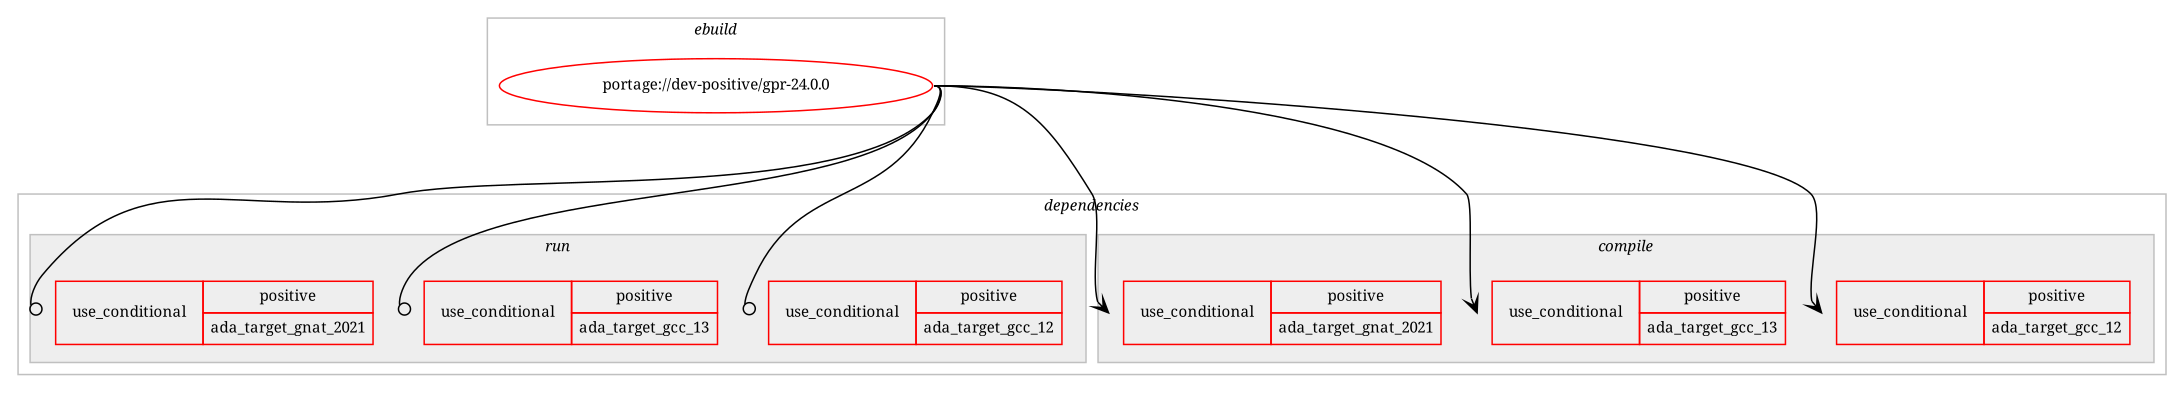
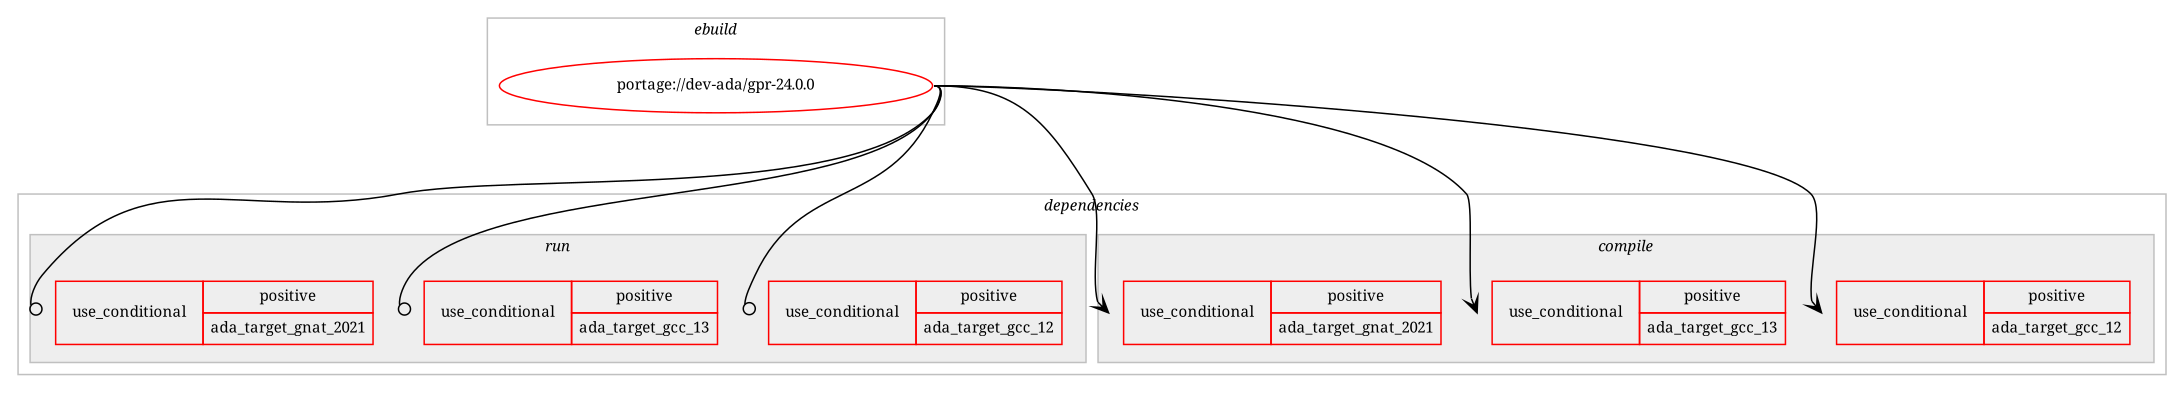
node "portage://dev-positive/gpr-24.0.0": label "portage://dev-positive/gpr-24.0.0" -> "portage://dev-ada/gpr-24.0.0"
